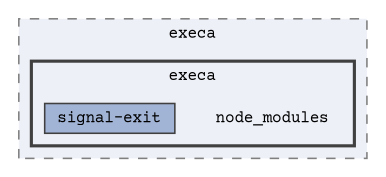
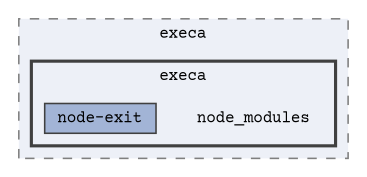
node "signal-exit": label "signal-exit" -> "node-exit"
